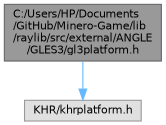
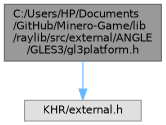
node "KHR/khrplatform.h": label "KHR/khrplatform.h" -> "KHR/external.h"
